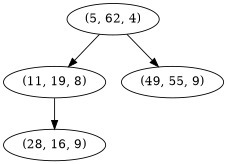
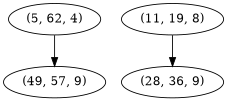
edge "(5, 62, 4)" -> "(11, 19, 8)": removed
node "(49, 55, 9)": label "(49, 55, 9)" -> "(49, 57, 9)"
node "(28, 16, 9)": label "(28, 16, 9)" -> "(28, 36, 9)"
